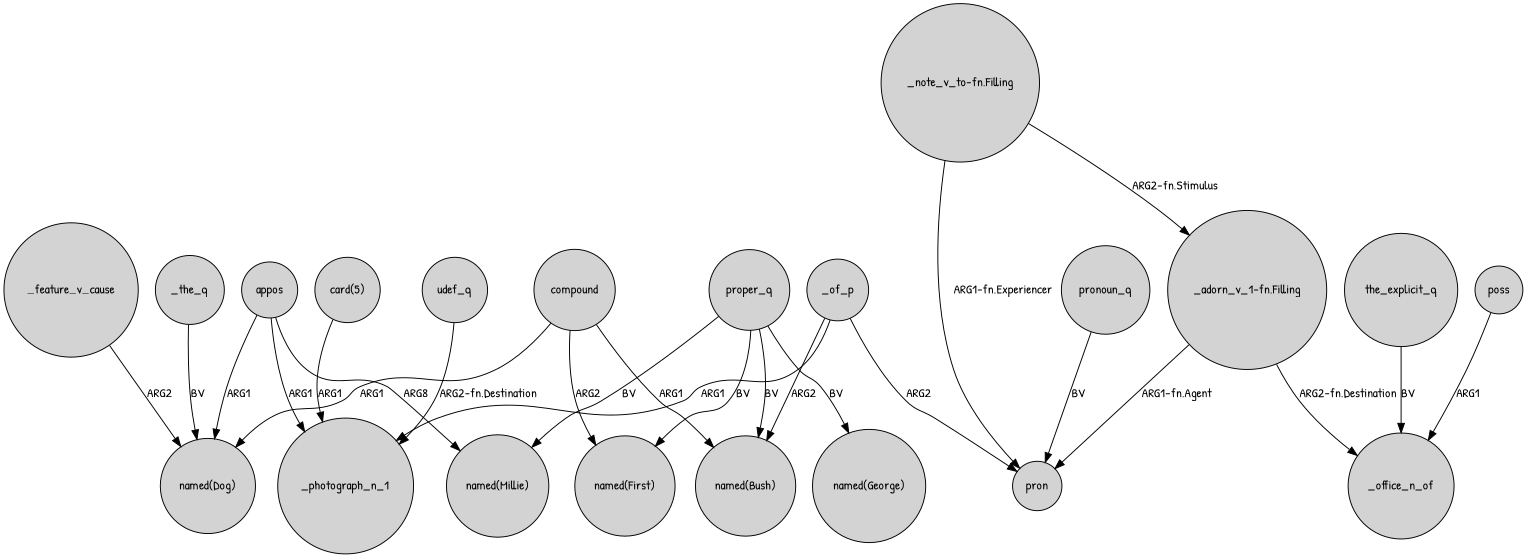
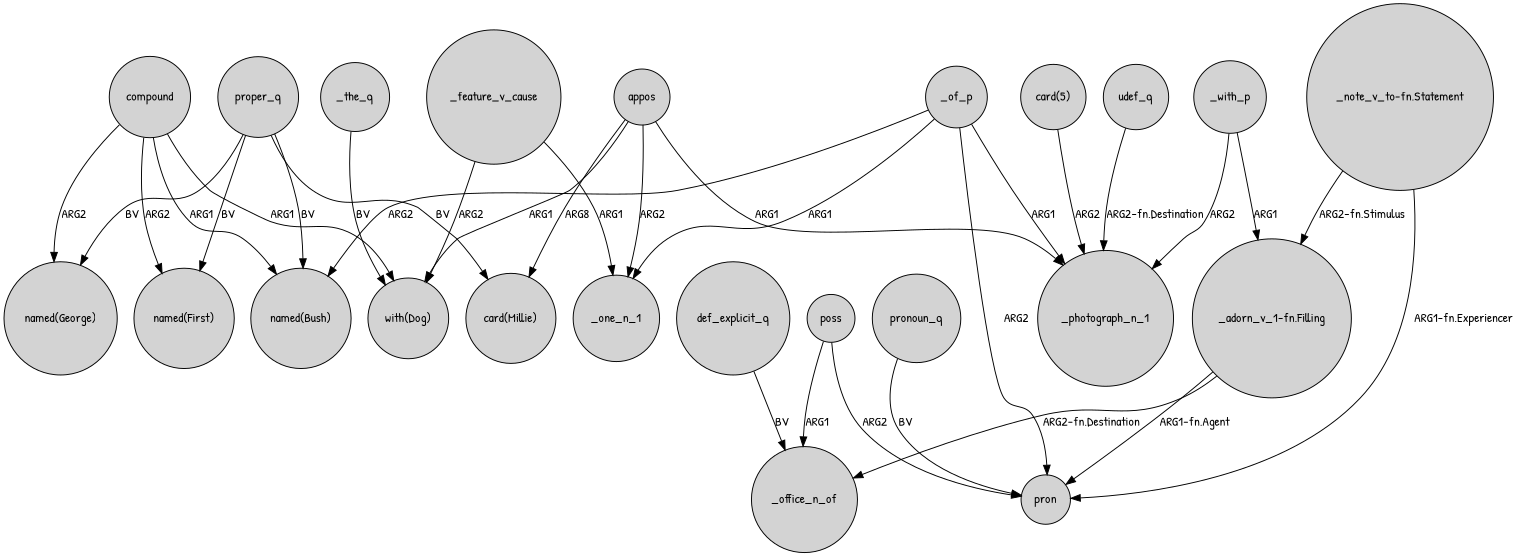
node "_note_v_to-fn.Filling": label "_note_v_to-fn.Filling" -> "_note_v_to-fn.Statement"
node "_with_p": added
edge "compound" -> "named(George)": added, label "ARG2"
node "the_explicit_q": label "the_explicit_q" -> "def_explicit_q"
node "_one_n_1": added
edge "card(5)" -> "_photograph_n_1": label "ARG1" -> "ARG2"
edge "poss" -> "pron": added, label "ARG2"
node "named(Dog)": label "named(Dog)" -> "with(Dog)"
node "named(Millie)": label "named(Millie)" -> "card(Millie)"
